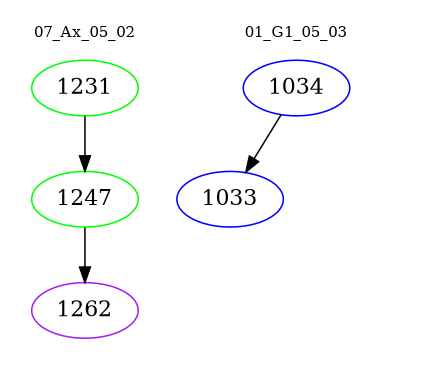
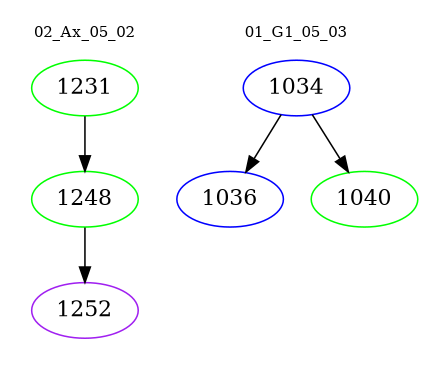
cluster "07_Ax_05_02": label "07_Ax_05_02" -> "02_Ax_05_02"
node "1247": label "1247" -> "1248"
node "1033": label "1033" -> "1036"
node "1040": added
node "1262": label "1262" -> "1252"
